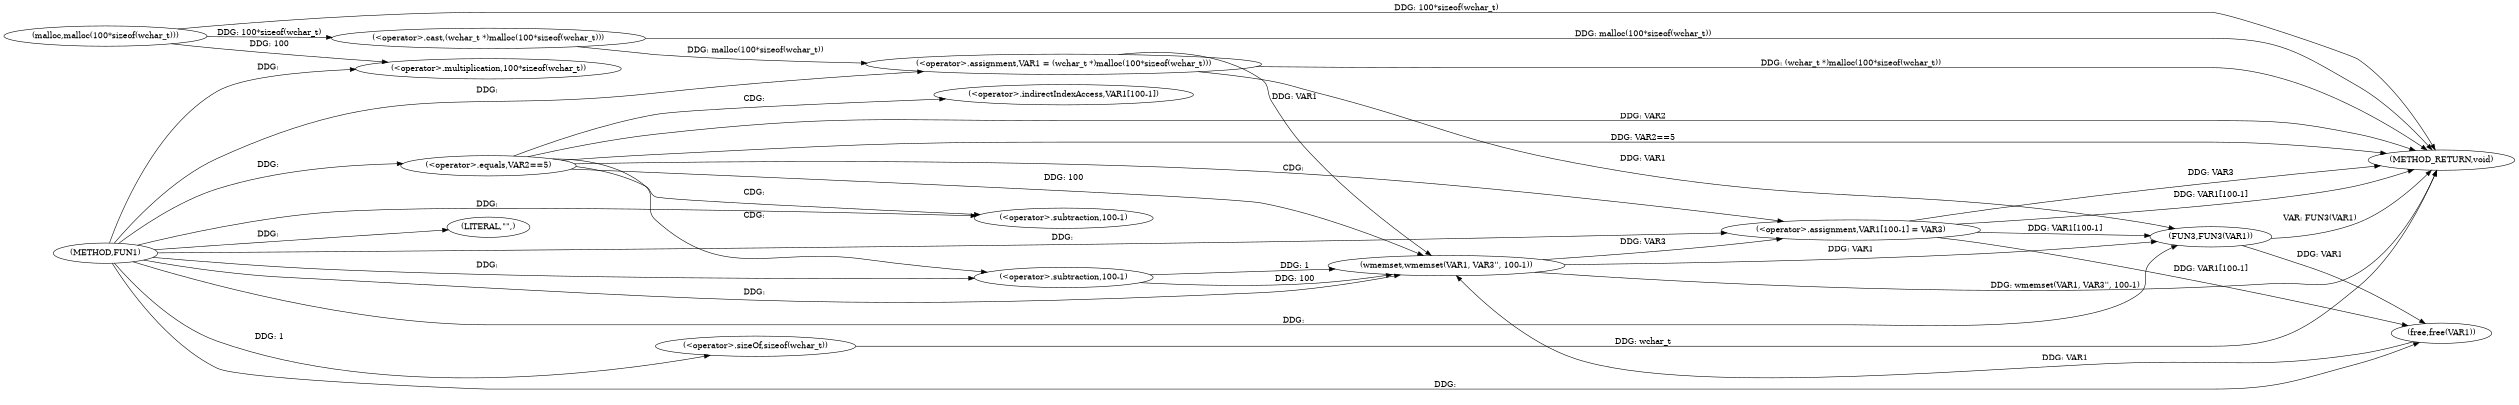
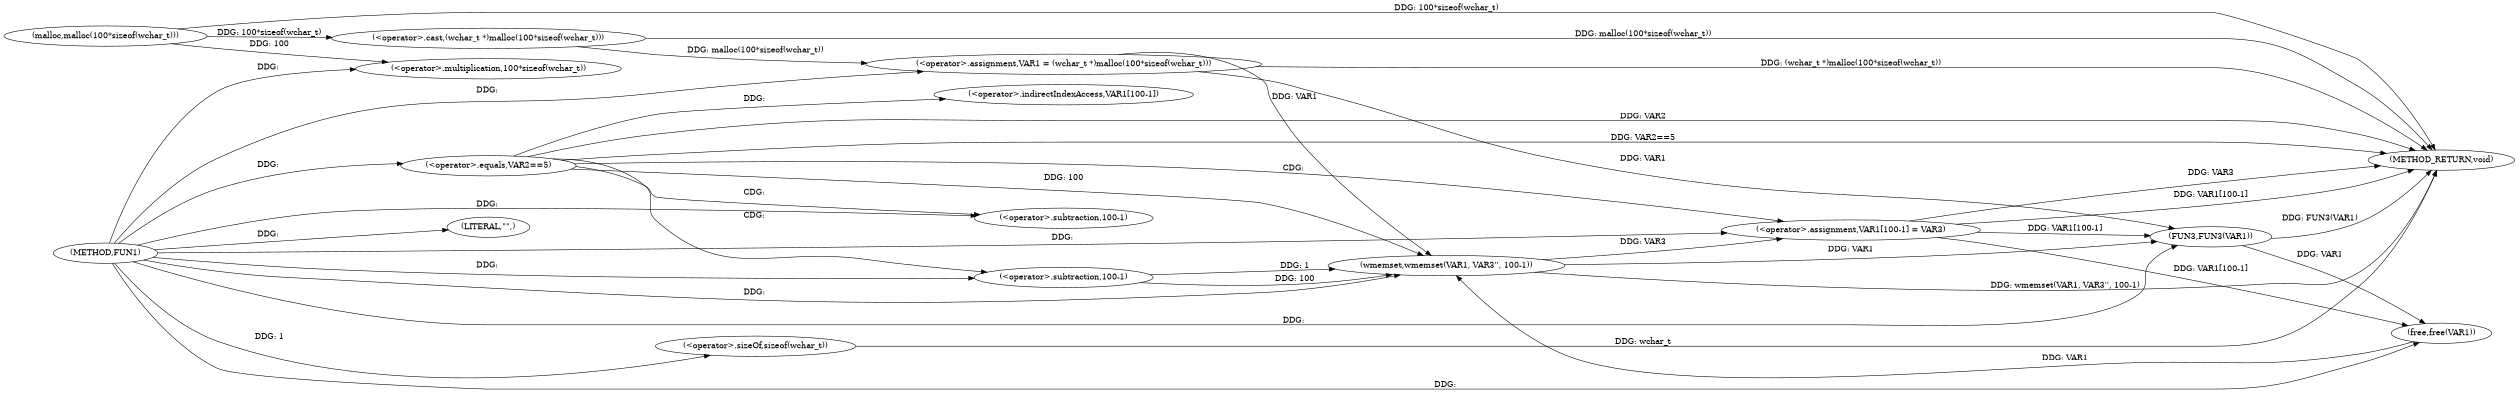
edge "(<operator>.equals,VAR2==5)" -> "(<operator>.indirectIndexAccess,VAR1[100-1])": label "CDG: " -> "DDG: "
edge "(FUN3,FUN3(VAR1))" -> "(METHOD_RETURN,void)": label "VAR: FUN3(VAR1)" -> "DDG: FUN3(VAR1)"
